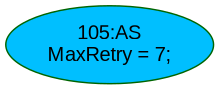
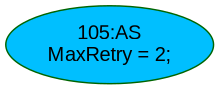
node "105:AS MaxRetry = 7;": label "105:AS MaxRetry = 7;" -> "105:AS MaxRetry = 2;"
